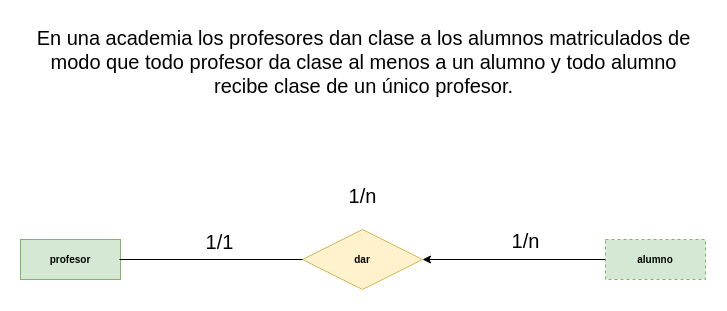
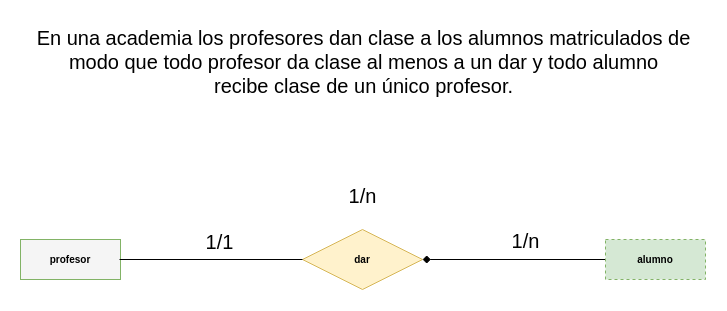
node "En una academia los profesores dan clase a los alumnos matriculados de modo que todo profesor da clase al menos a un alumno y todo alumno recibe clase de un único profesor.": label "En una academia los profesores dan clase a los alumnos matriculados de modo que todo profesor da clase al menos a un alumno y todo alumno recibe clase de un único profesor." -> "En una academia los profesores dan clase a los alumnos matriculados de modo que todo profesor da clase al menos a un dar y todo alumno recibe clase de un único profesor."
node "profesor": fillcolor #d5e8d4 -> #f5f5f5
edge "alumno" -> "dar": arrowhead classic -> diamond
